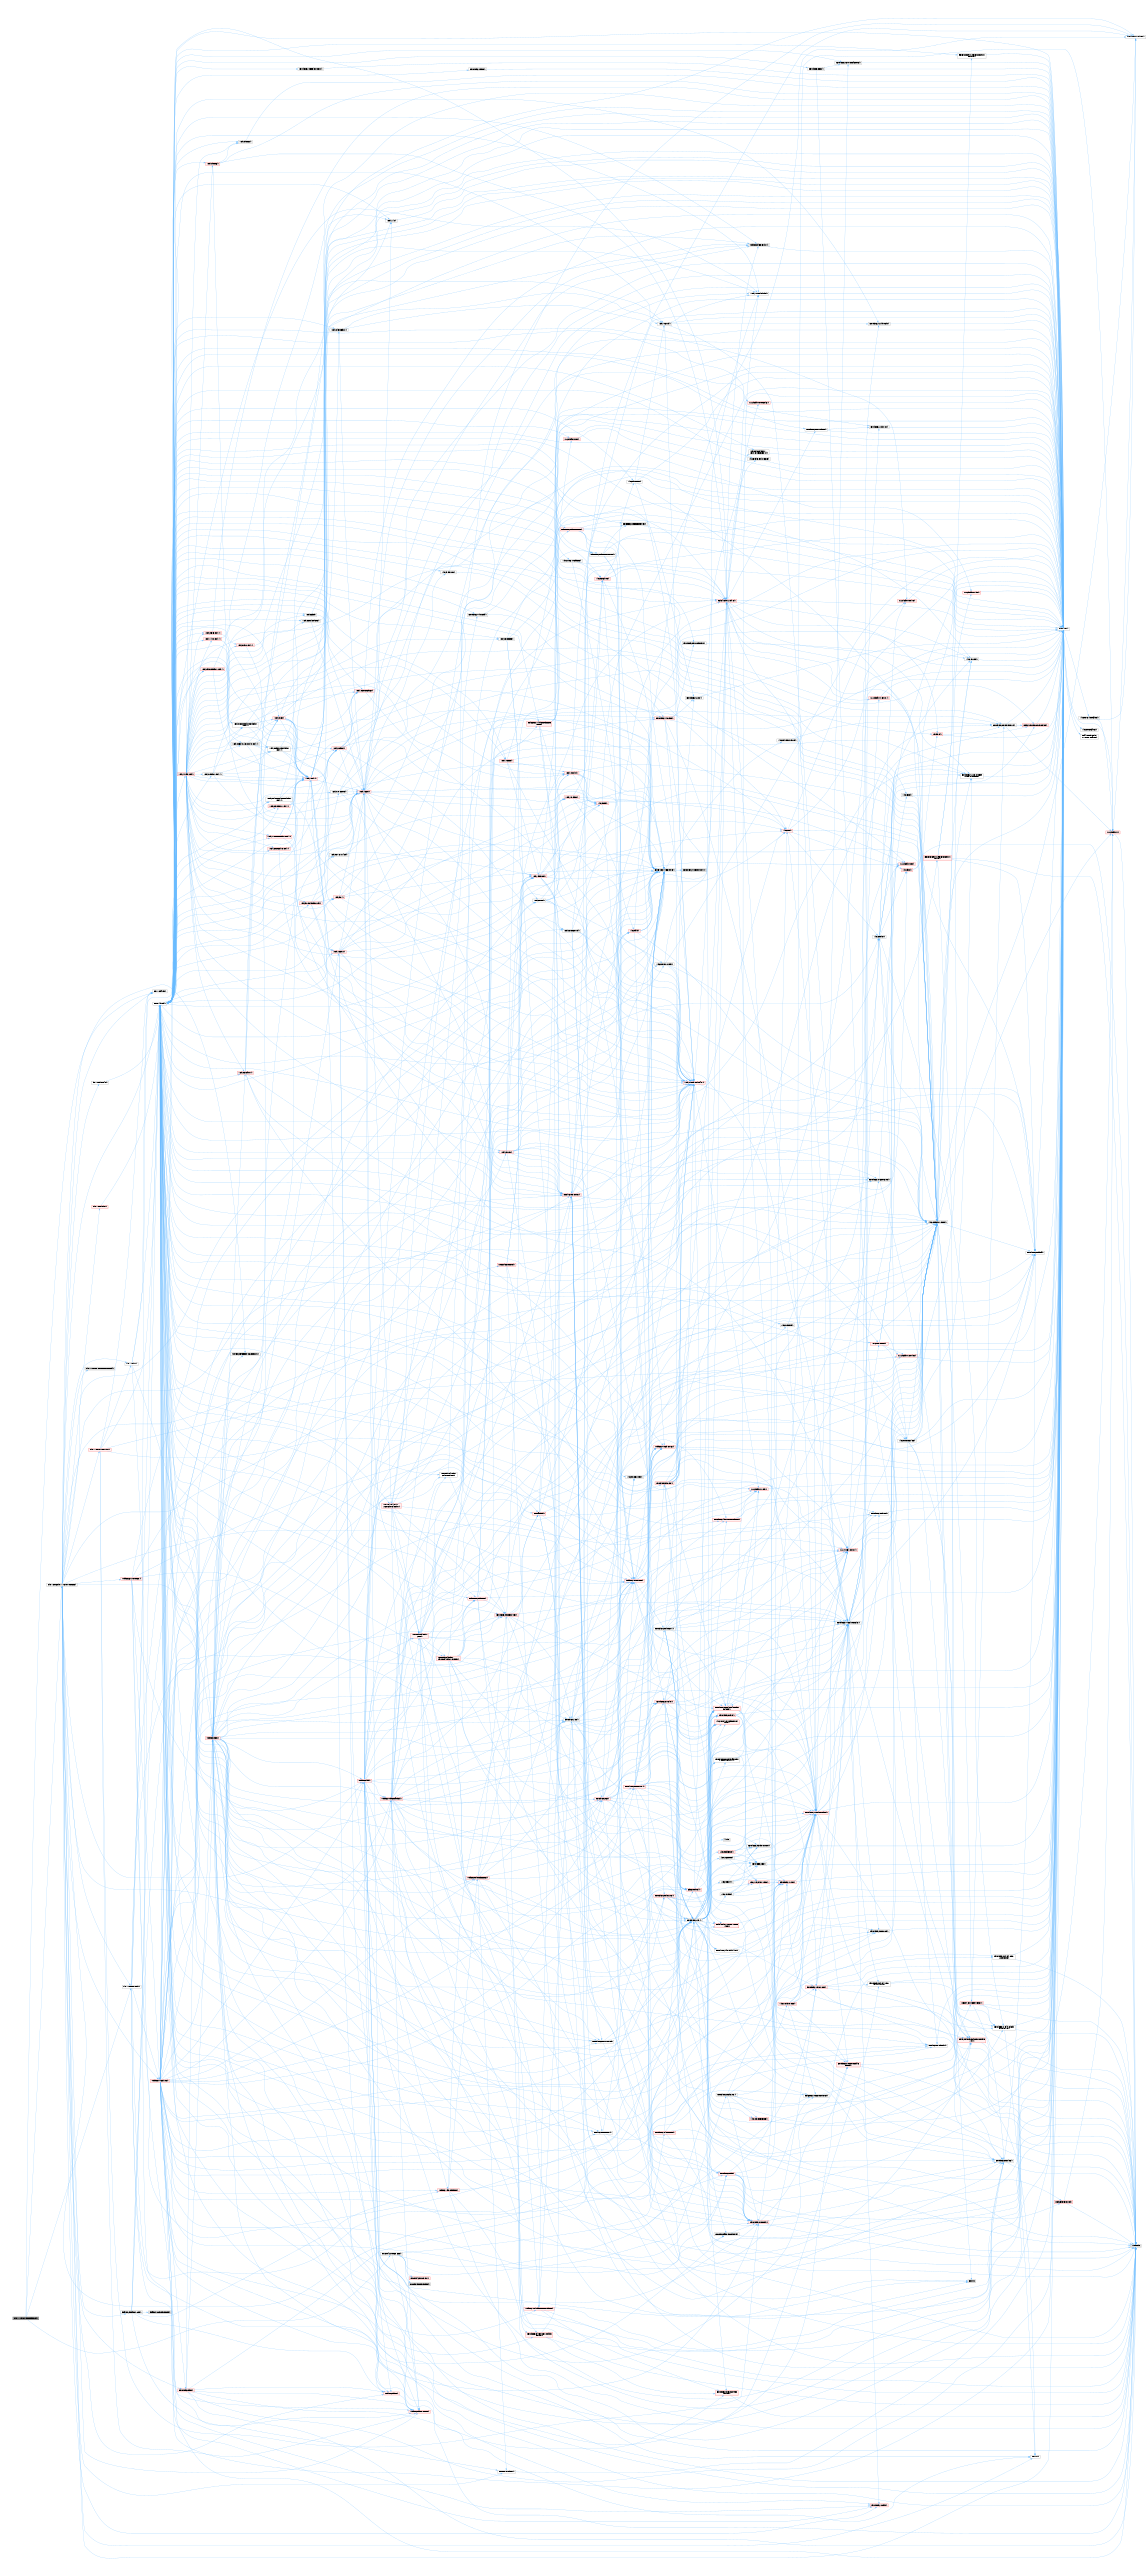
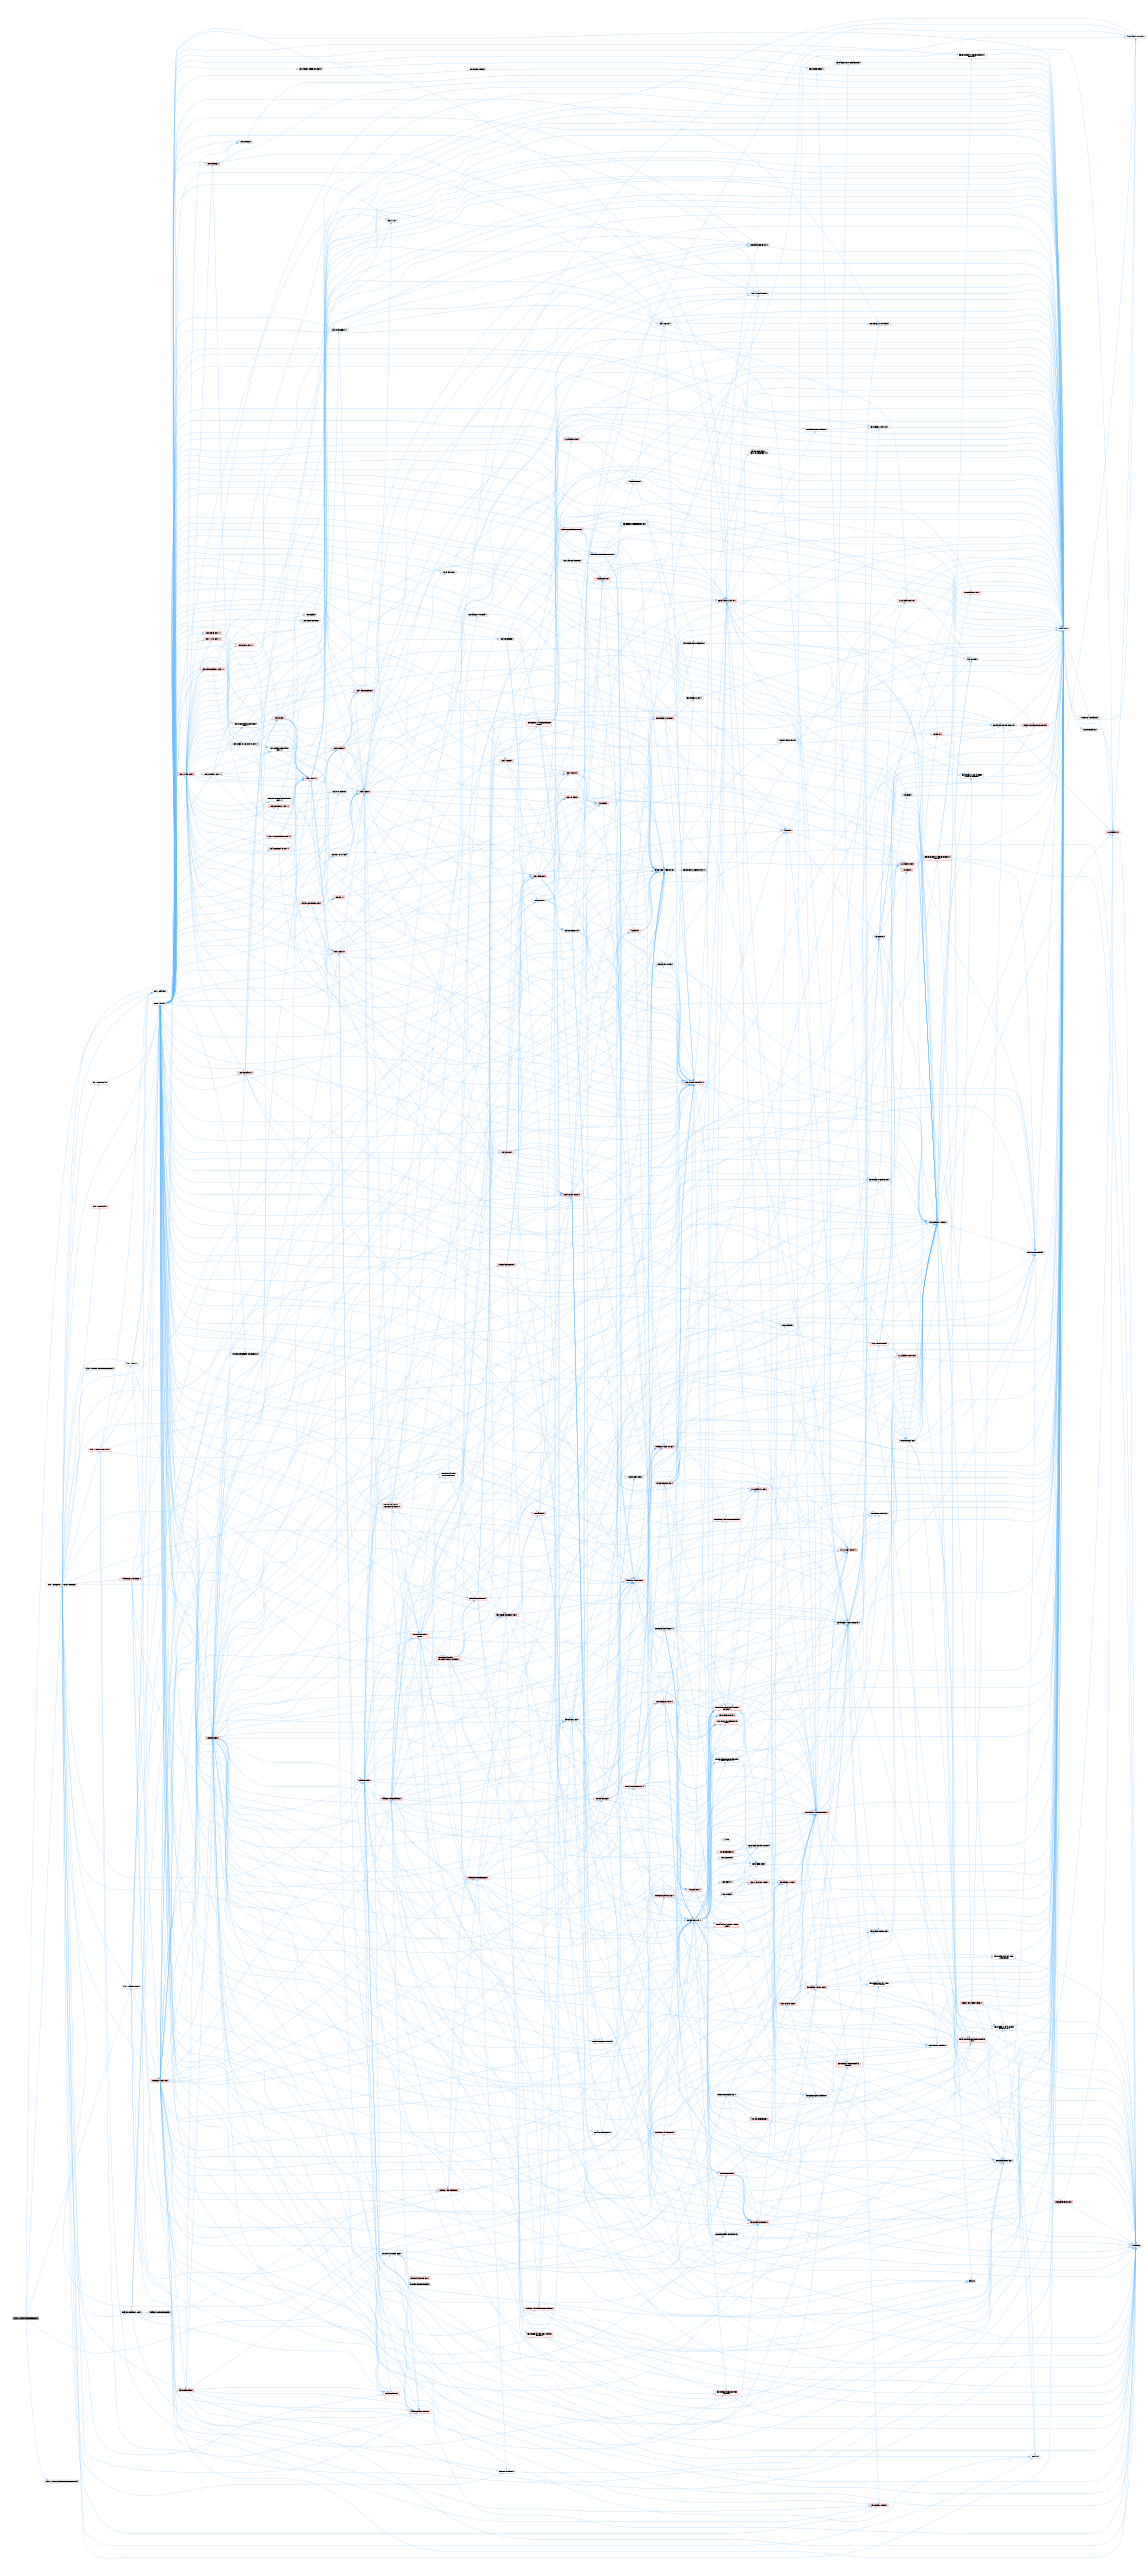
node "HAL/PlatformProperties.h": removed
node "Misc/EngineVersionBase.h": removed
node "Misc/TypeByPredicate.h": label "Misc/TypeByPredicate.h" -> "Misc/AutomationEvent.h"
node "HAL/PlatformMemory.h": removed
node "ProfilingDebugging /UMemoryDefines.h": removed
node "HAL/LogMacros.h": label "HAL/LogMacros.h" -> "HAL/MemoryBase.h"
edge "Templates/Sorting.h" -> "Algo/Impl/BinaryHeap.h": now "Algo/Heapify.h" -> "Algo/Impl/BinaryHeap.h"
node "Algo/StableSort.h": label "Algo/StableSort.h" -> "Tuple/StableSort.h"
node "Edge/Optional.h": label "Edge/Optional.h" -> "Misc/Optional.h"
node "Containers/AllowShrinking.h": removed
node "Delegates/IntegerSequence.h": label "Delegates/IntegerSequence.h" -> "Delegates/CapsuleShape.h"
node "RigVMMemoryStorageStruct.generated.h": added
